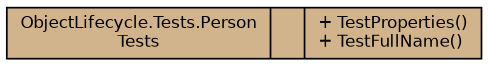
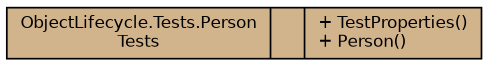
node "ObjectLifecycle.Tests.Person": text "+ TestFullName()" -> "+ Person()"
